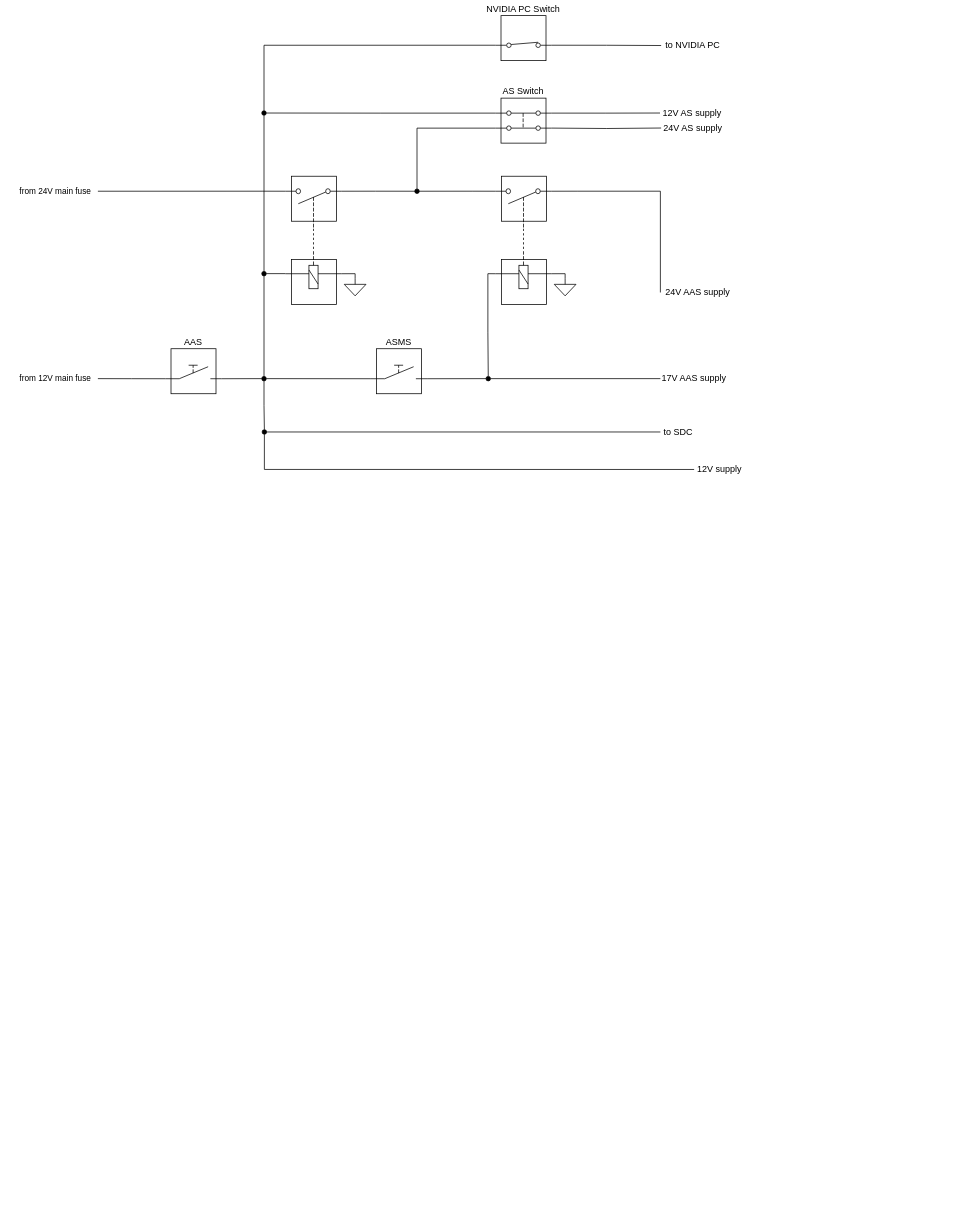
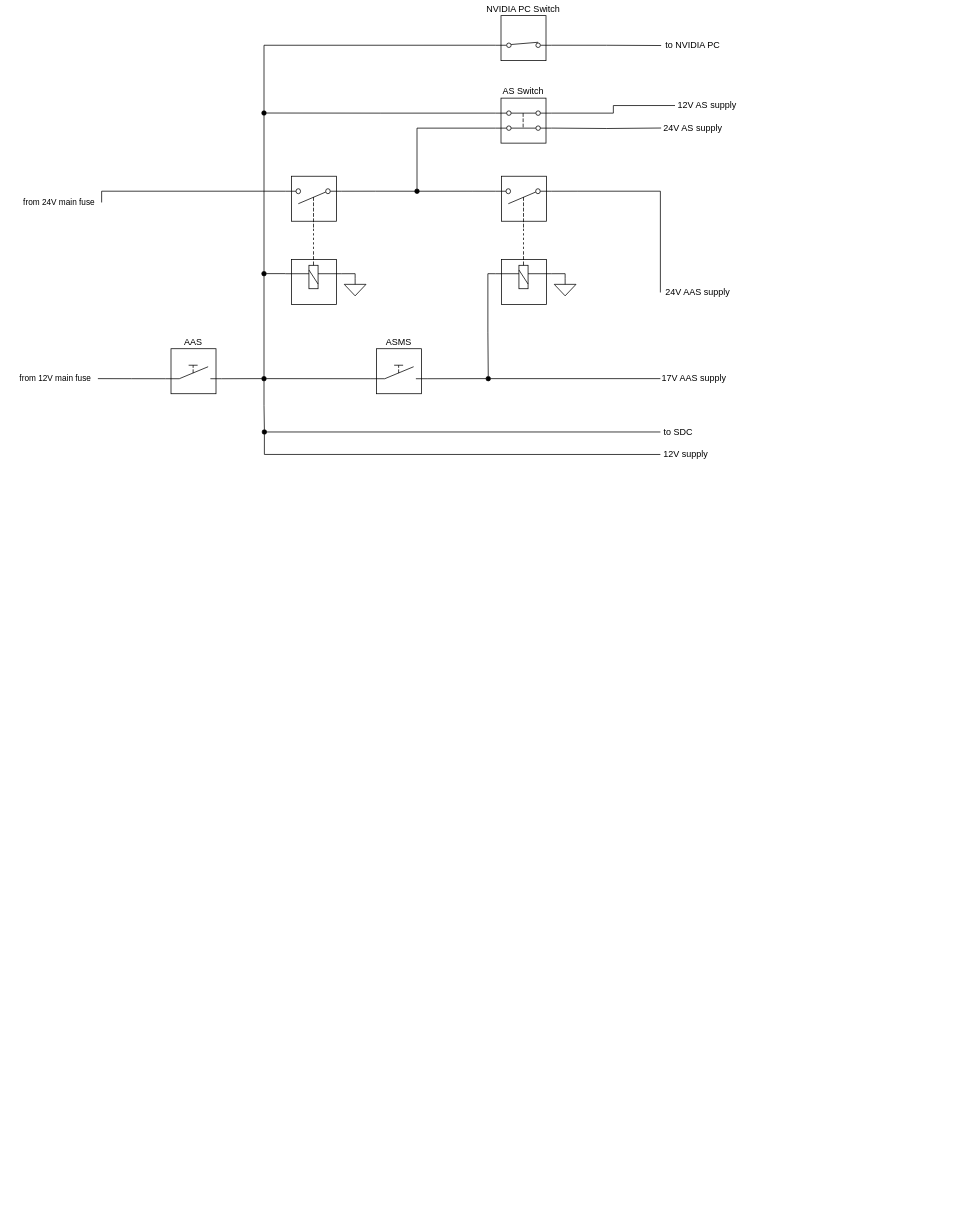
node "12V AS supply": moved (692, 113) -> (707, 105)
node "from 24V main fuse": moved (57, 191) -> (60, 202)
node "12V supply": moved (719, 469) -> (686, 454)
